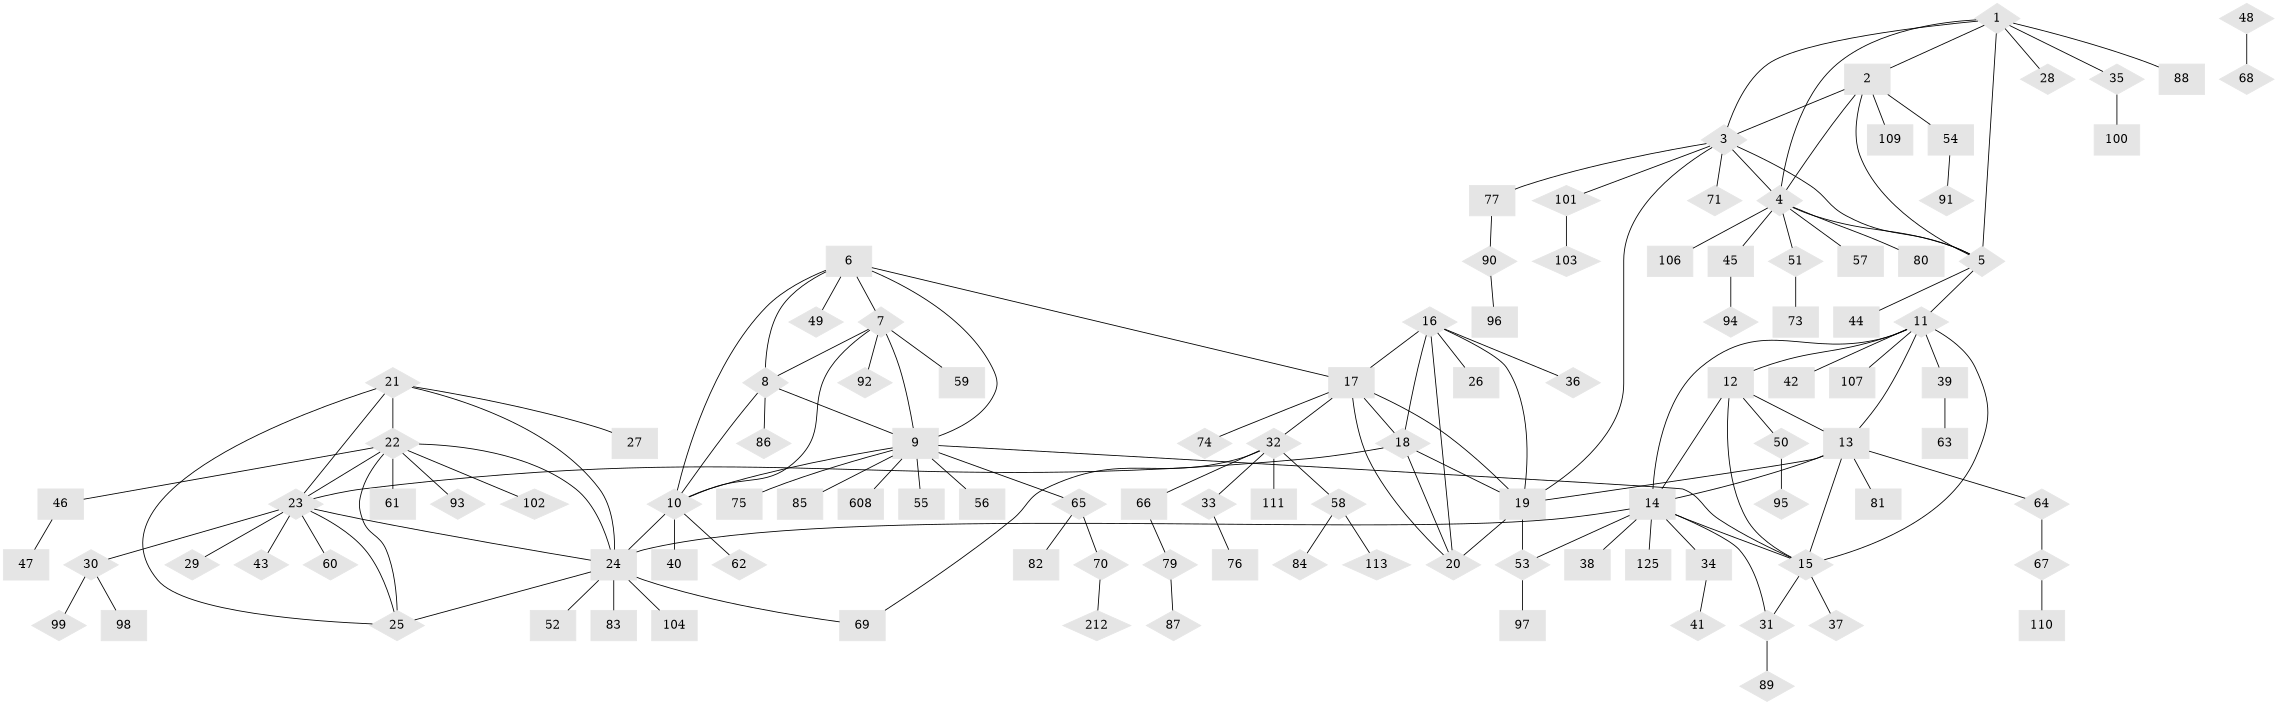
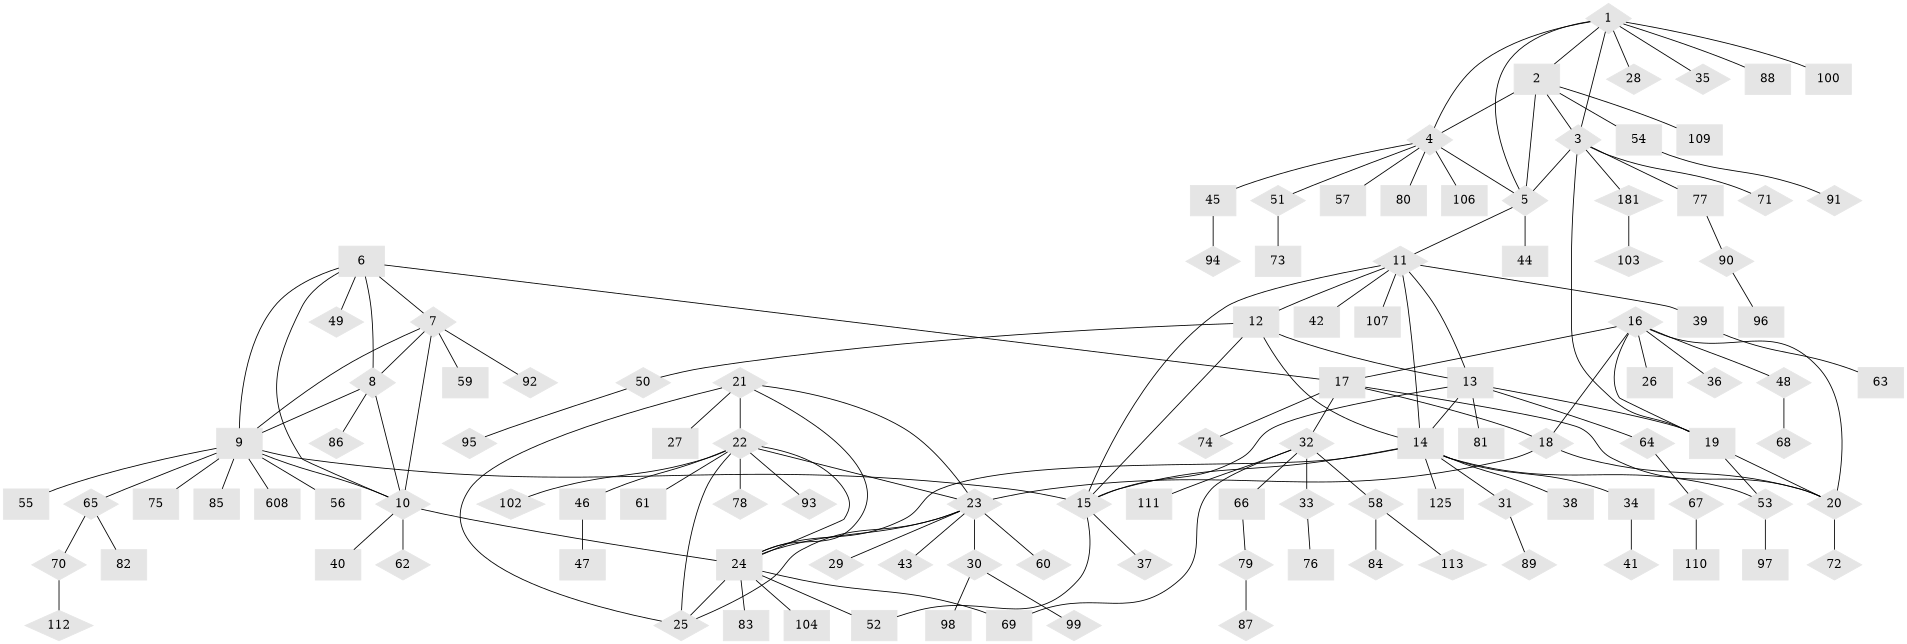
edge "35" -- "100": now "1" -- "100"
edge "3" -- "4": removed
node "101": label "101" -> "181"
edge "16" -- "48": added
edge "17" -- "19": removed
edge "18" -- "19": removed
node "78": added
node "72": added
edge "15" -- "31": now "15" -- "52"
node "212": label "212" -> "112"
